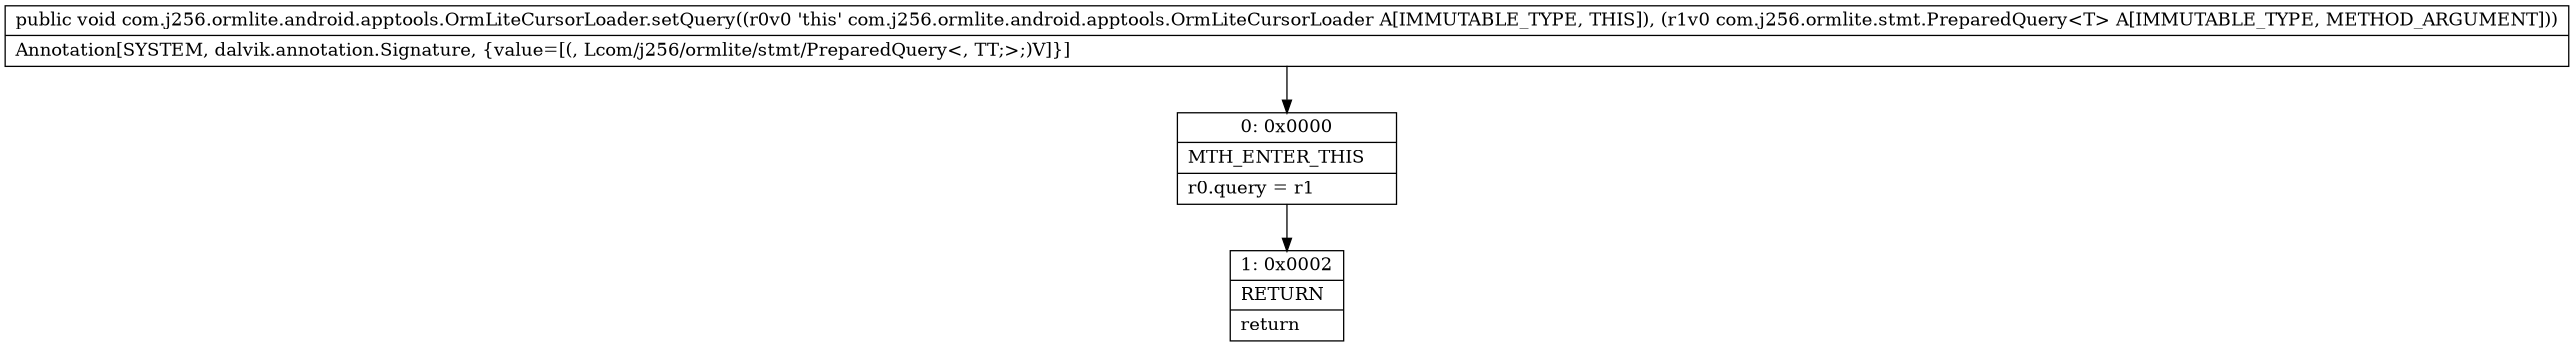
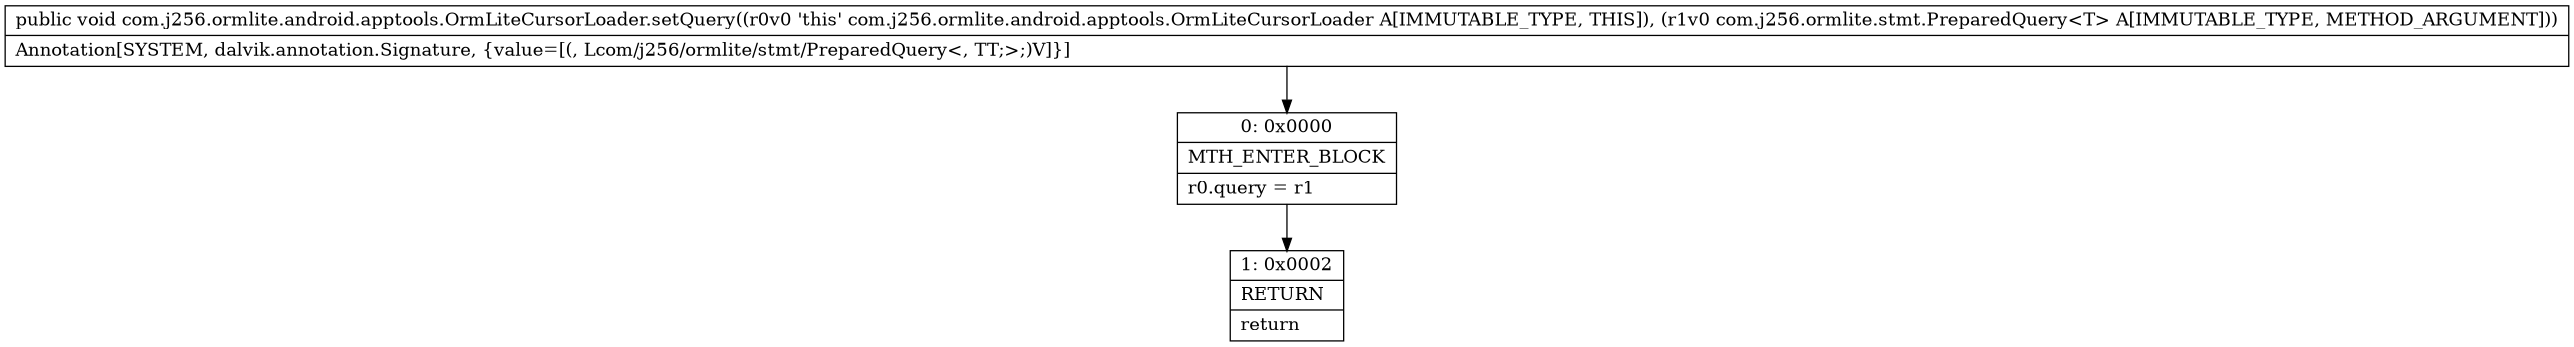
node "0: 0x0000": text "MTH_ENTER_THIS" -> "MTH_ENTER_BLOCK"
